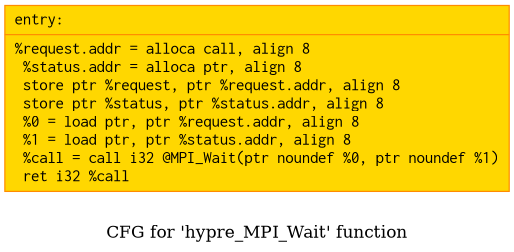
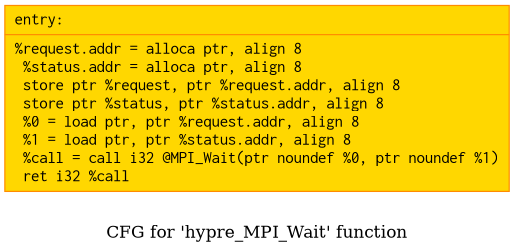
node "entry:": text "%request.addr = alloca call, align 8" -> "%request.addr = alloca ptr, align 8"
